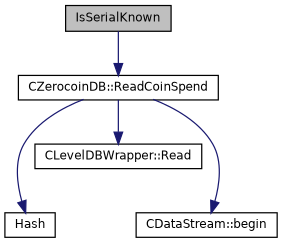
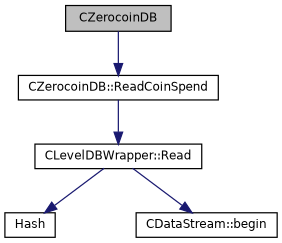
node "IsSerialKnown": label "IsSerialKnown" -> "CZerocoinDB"
edge "CZerocoinDB::ReadCoinSpend" -> "Hash": now "CLevelDBWrapper::Read" -> "Hash"
edge "CZerocoinDB::ReadCoinSpend" -> "CDataStream::begin": now "CLevelDBWrapper::Read" -> "CDataStream::begin"
